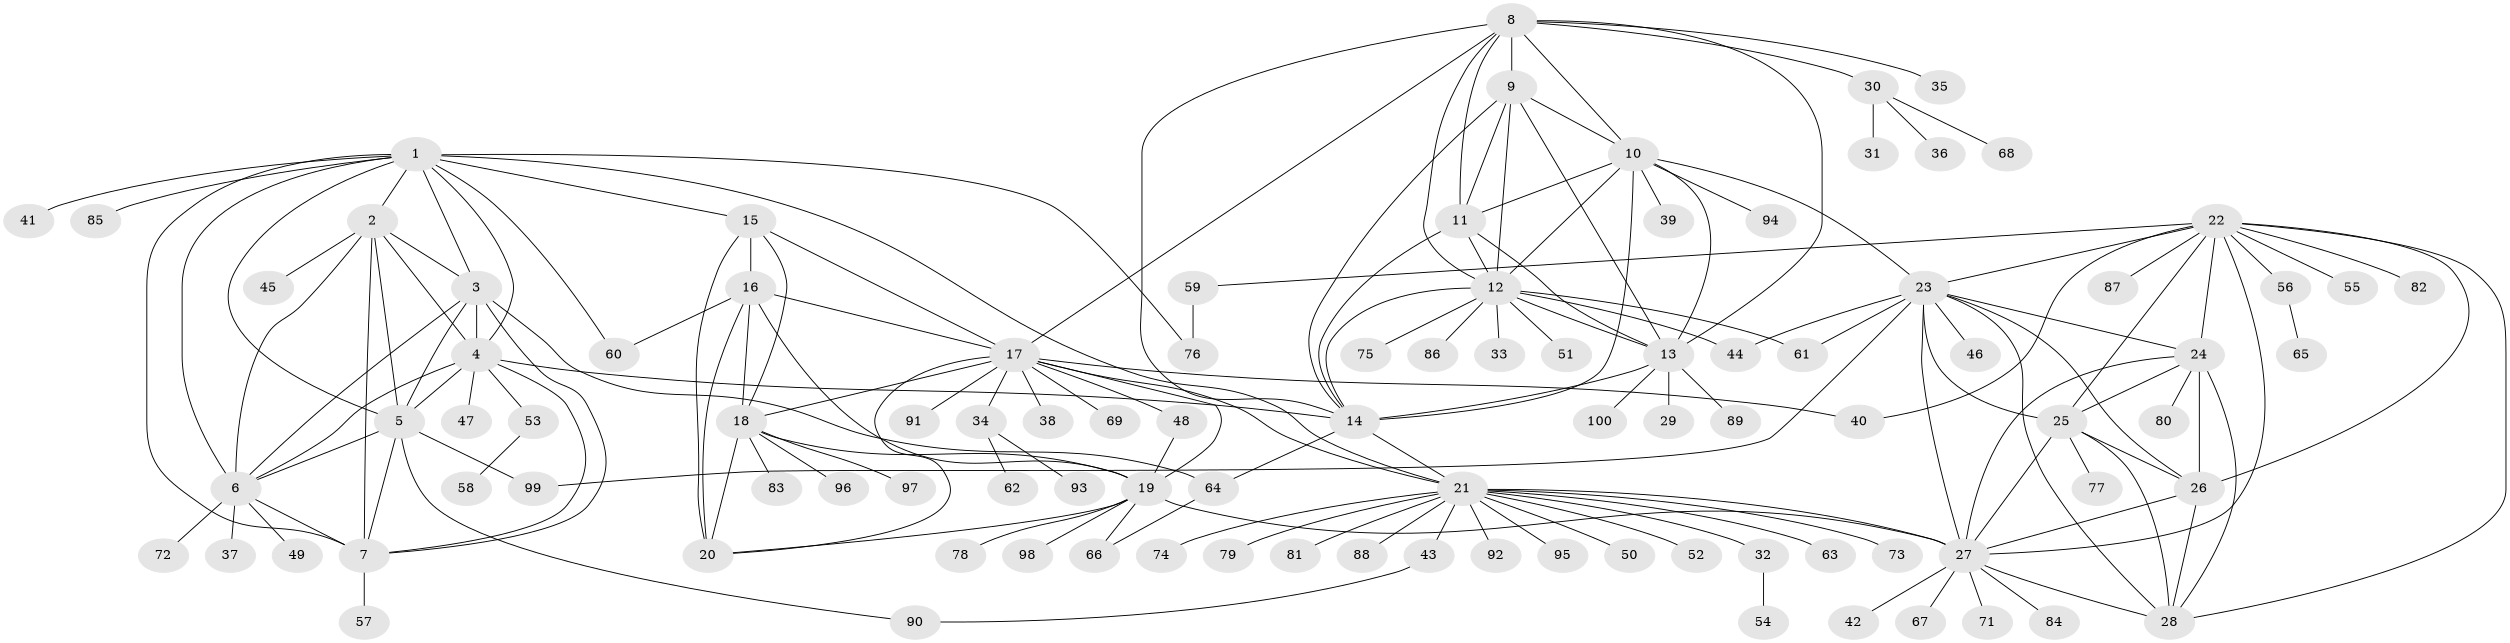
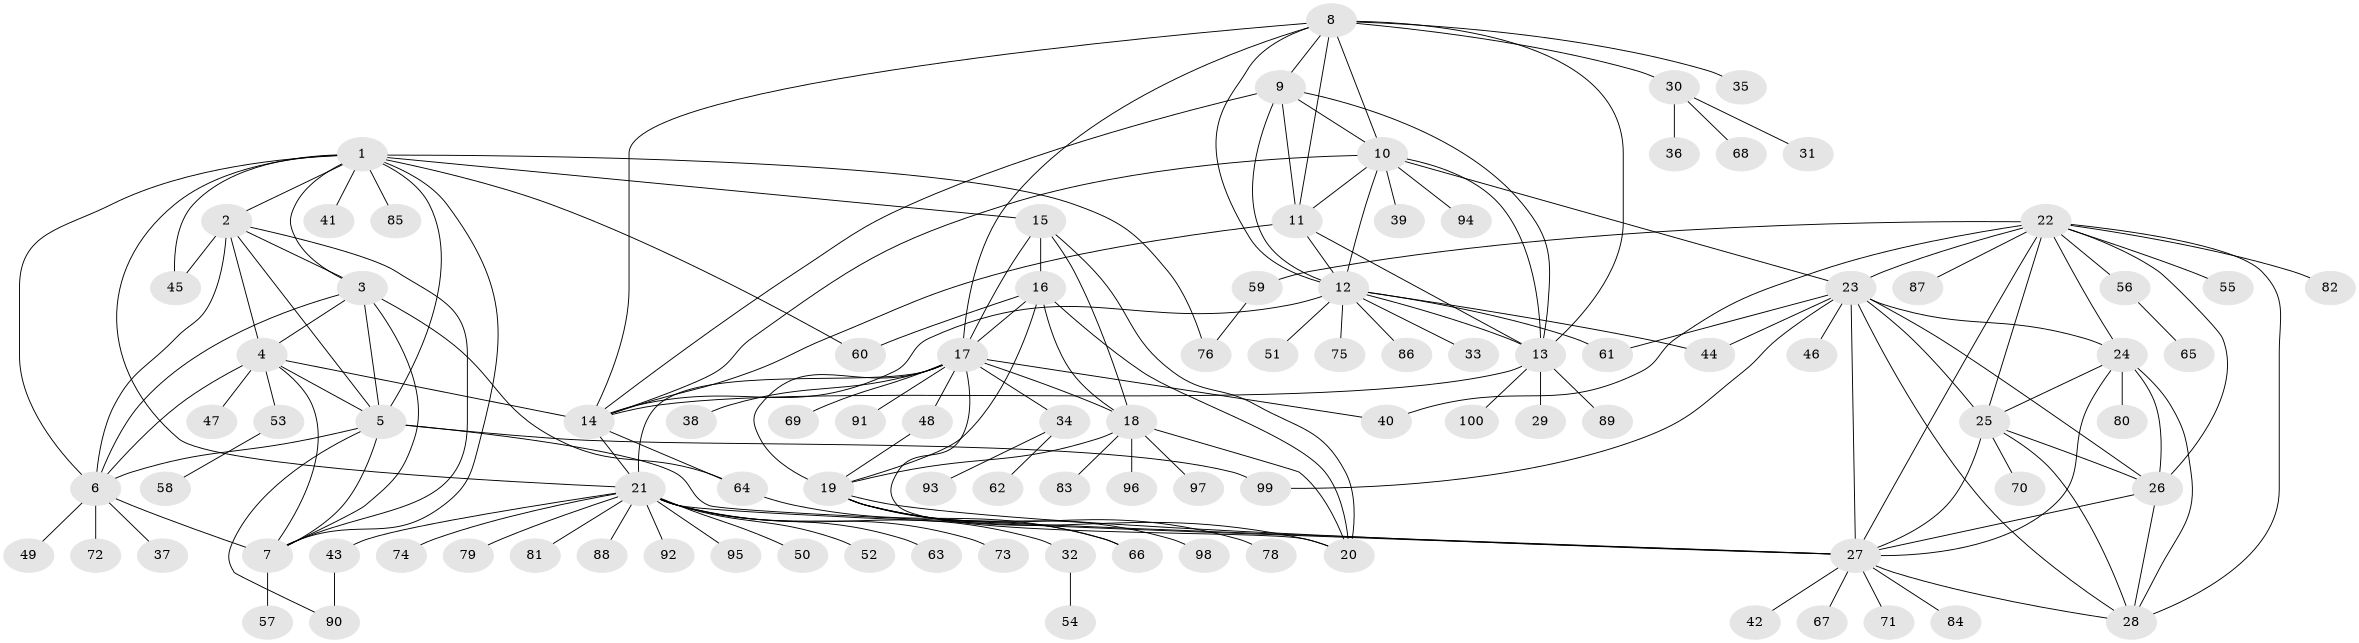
edge "1" -- "4": now "1" -- "45"
node "77": label "77" -> "70"
edge "5" -- "27": added
